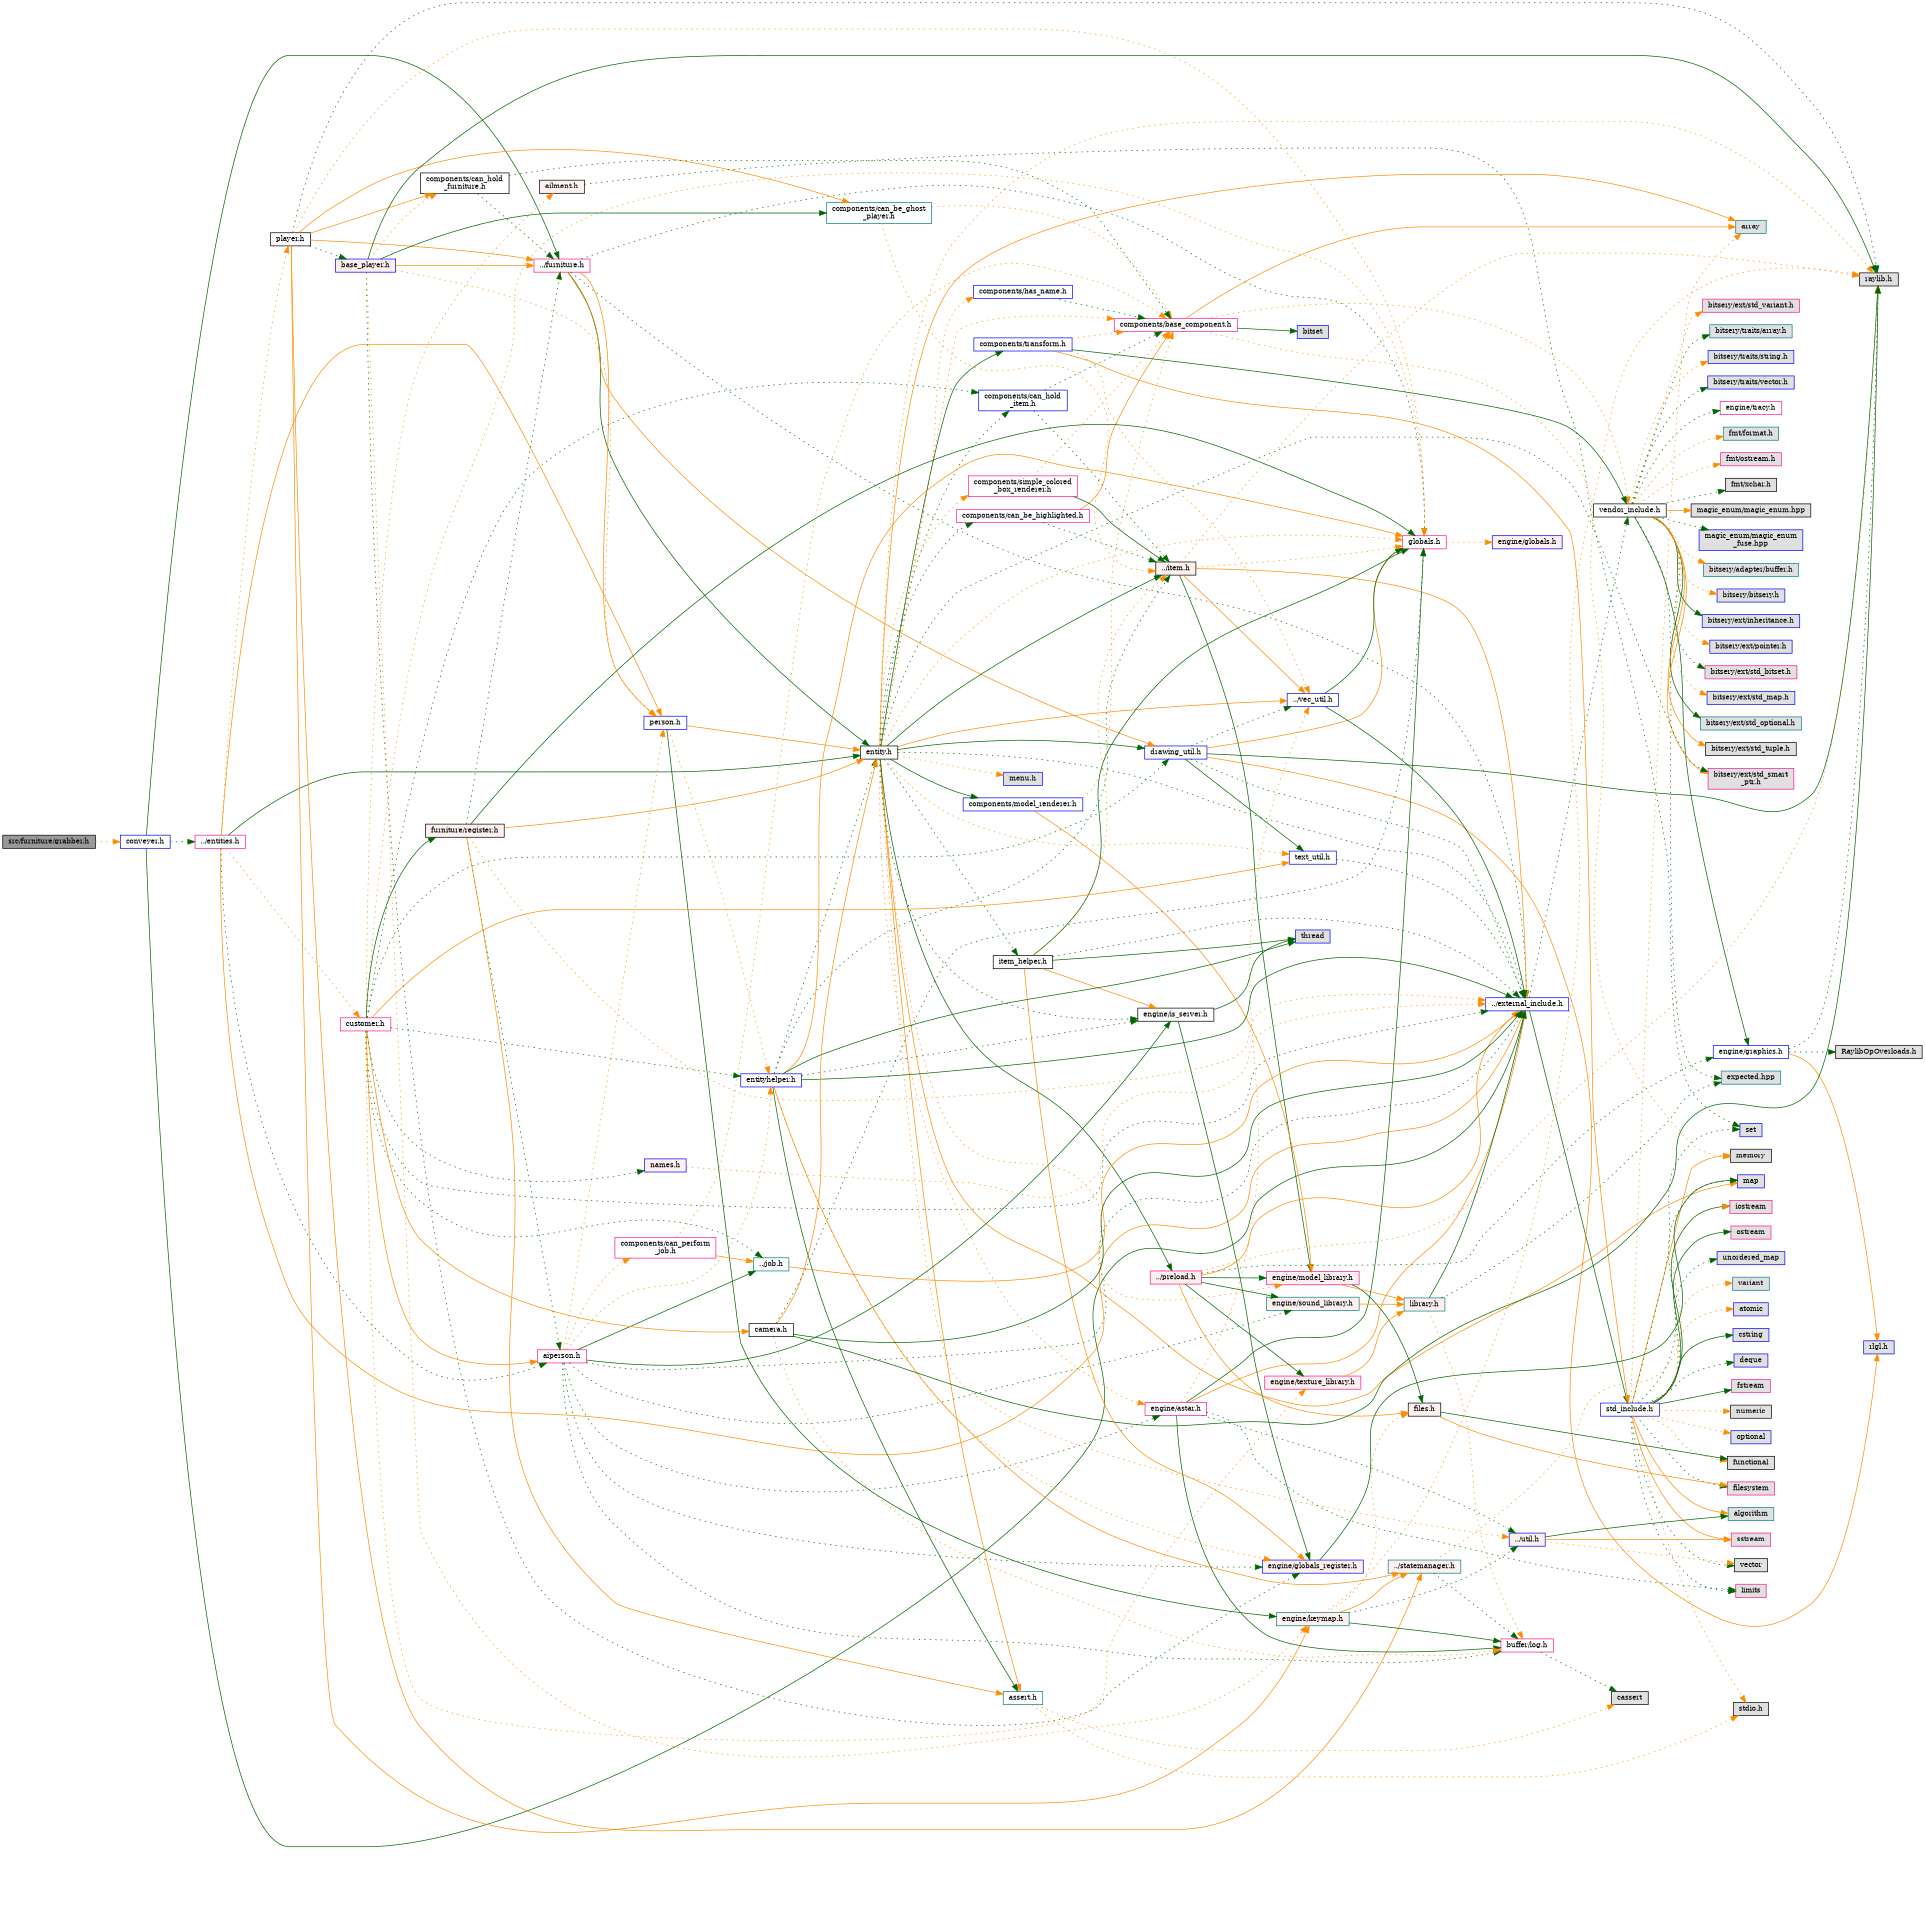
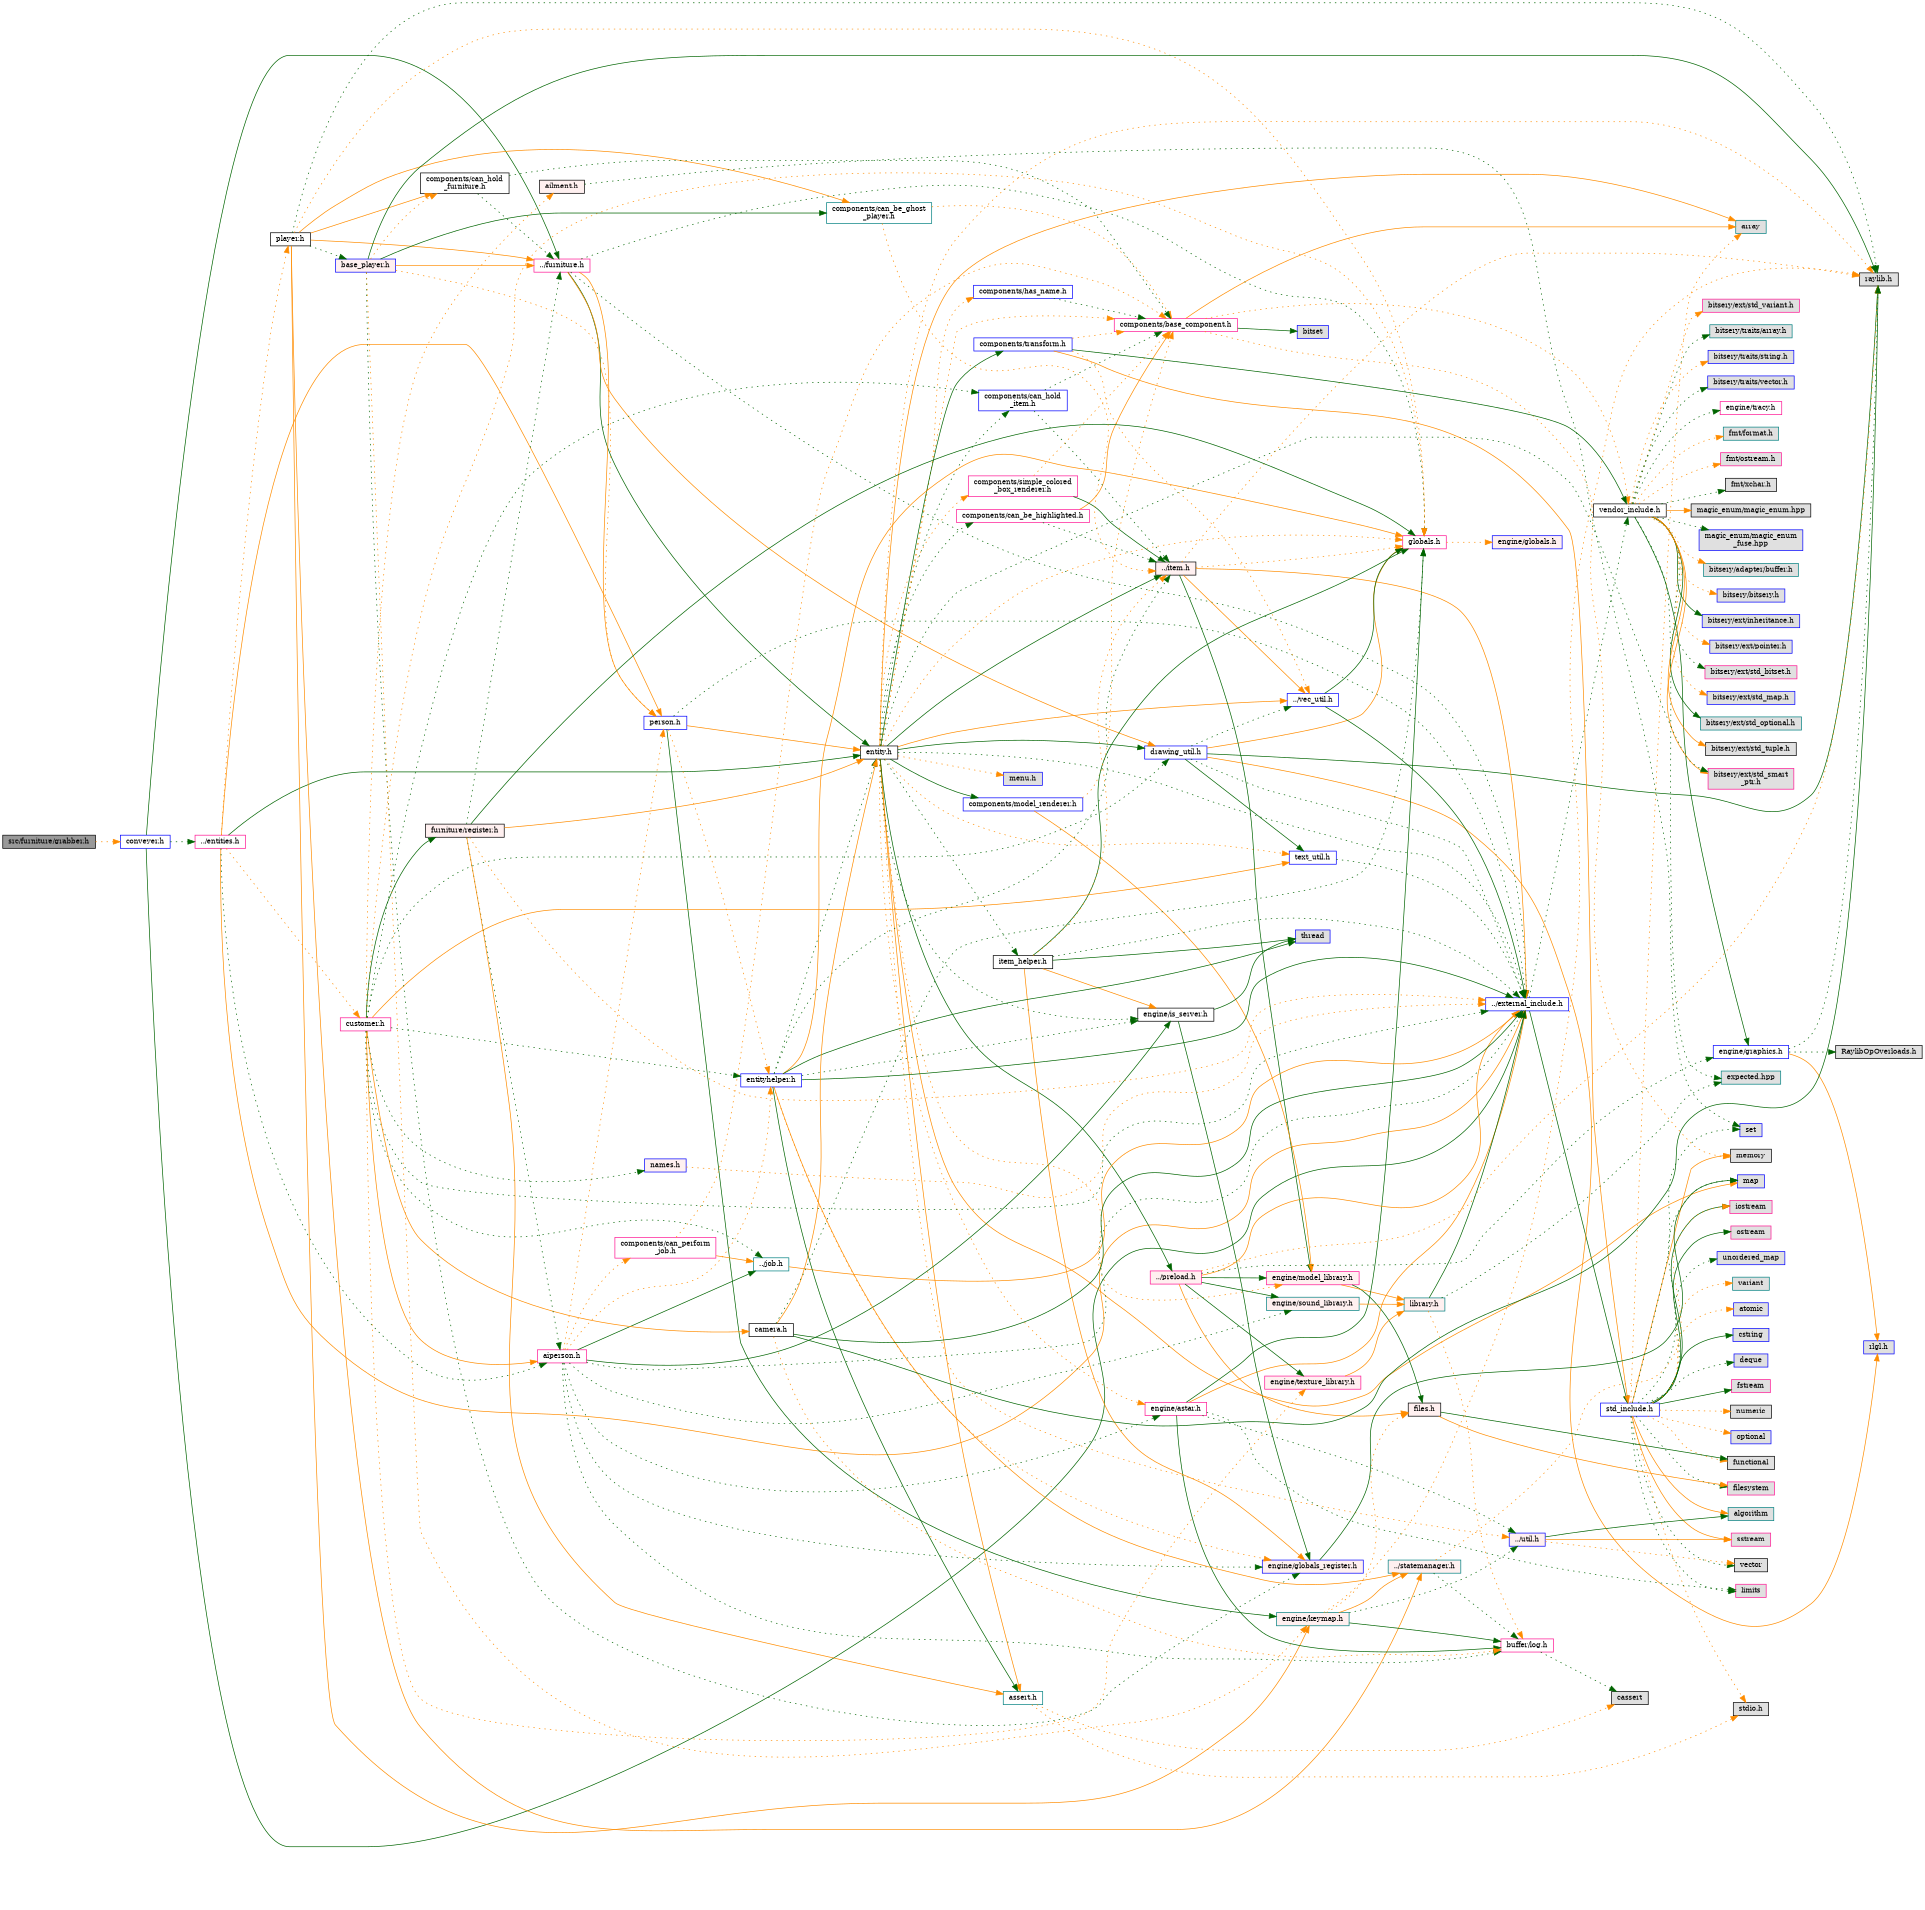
edge "person.h" -> "../external_include.h": added
edge "engine/astar.h" -> "../vec_util.h": removed
